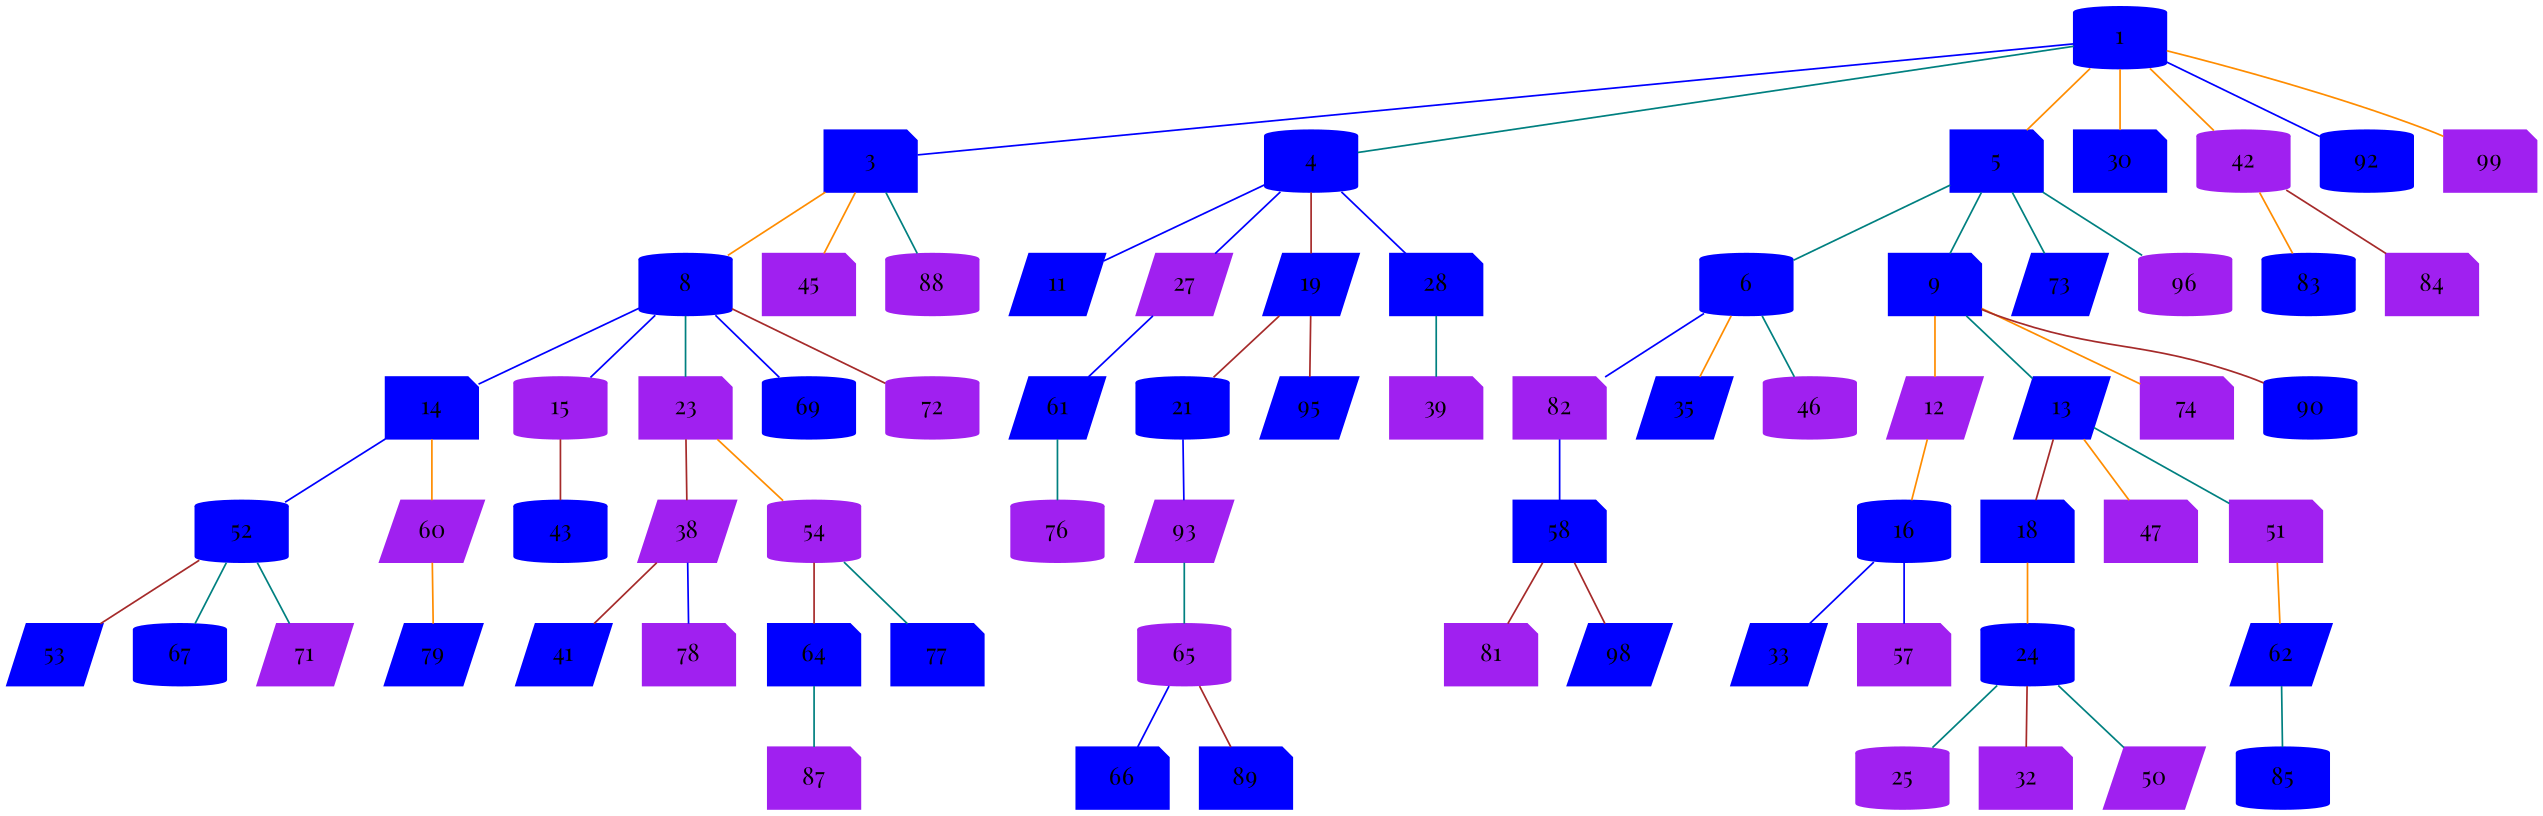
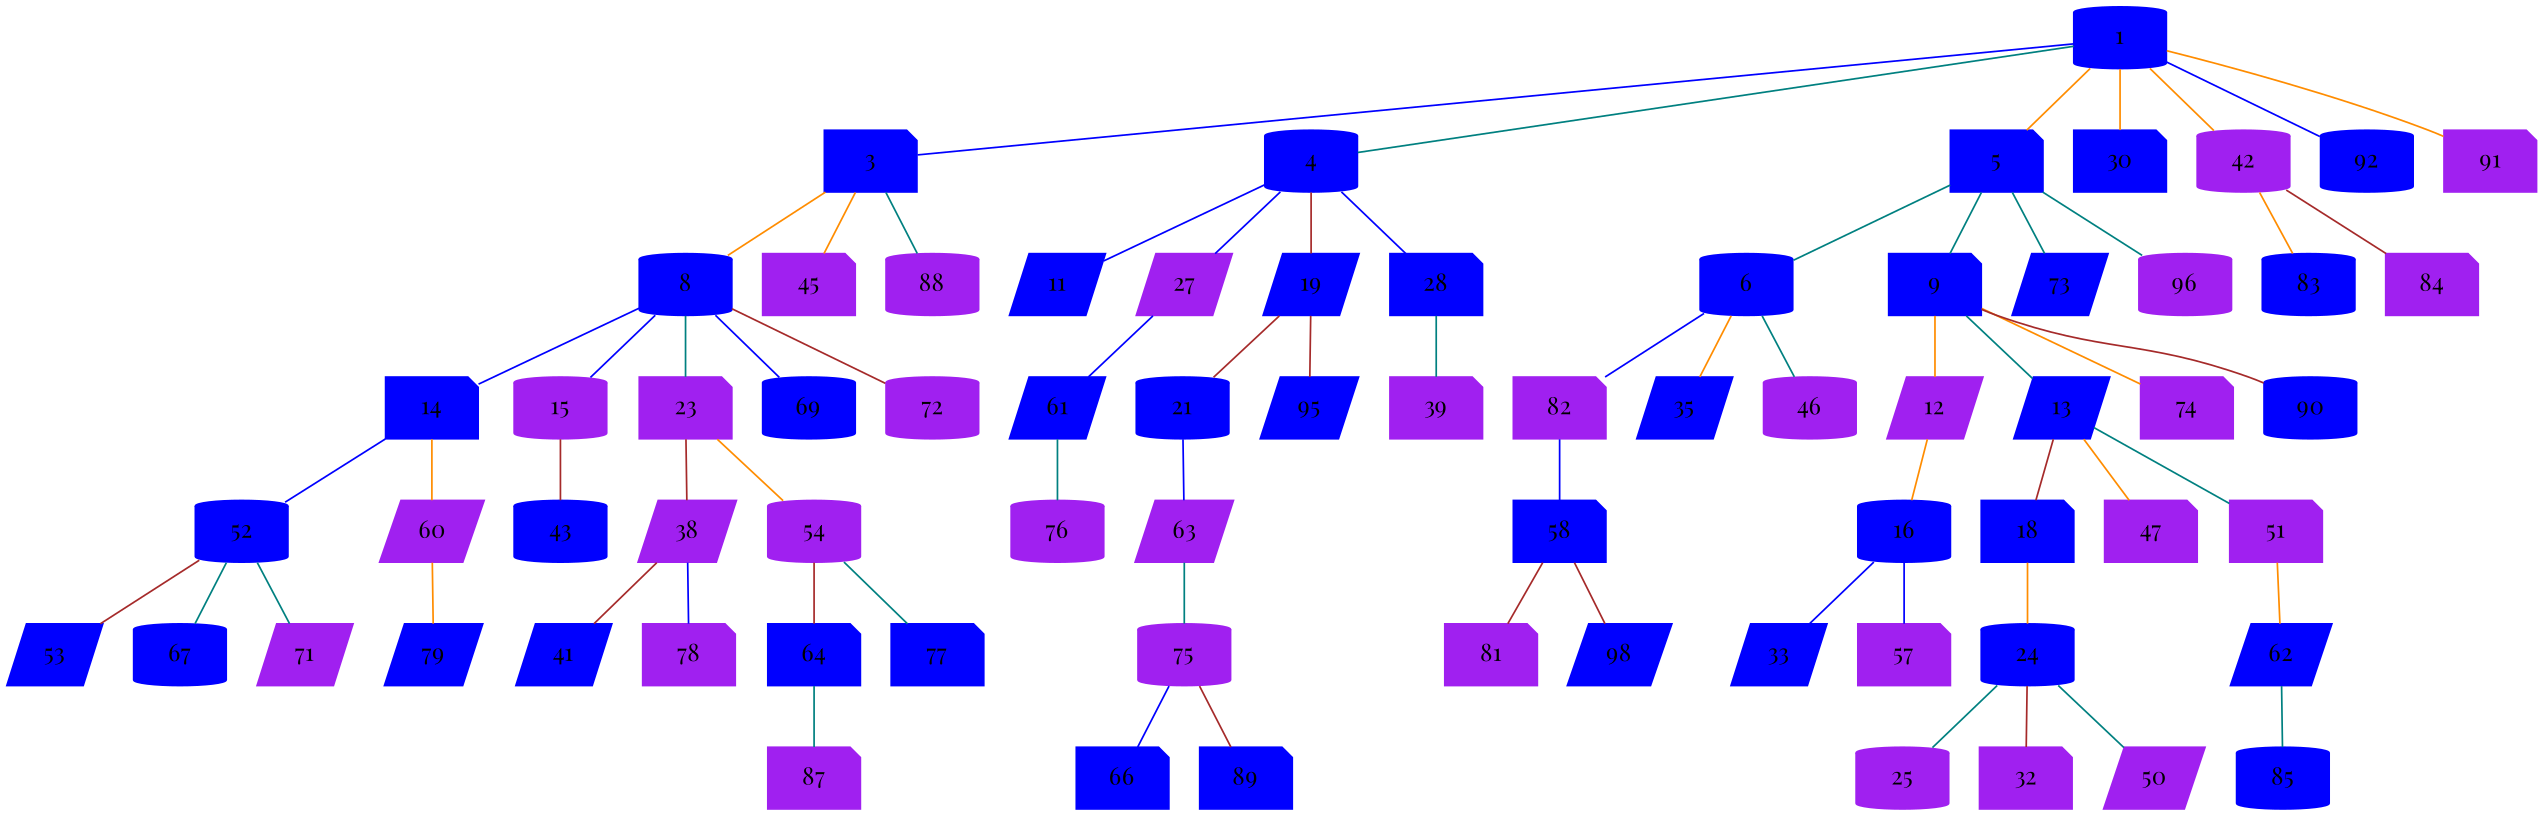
node "99": label "99" -> "91"
node "93": label "93" -> "63"
node "65": label "65" -> "75"
